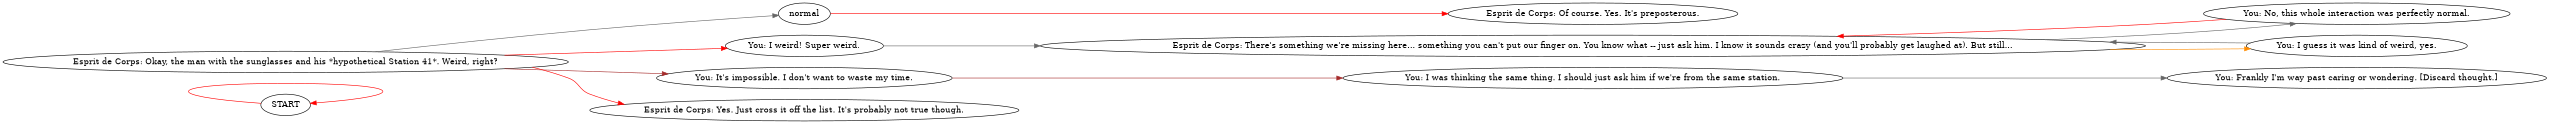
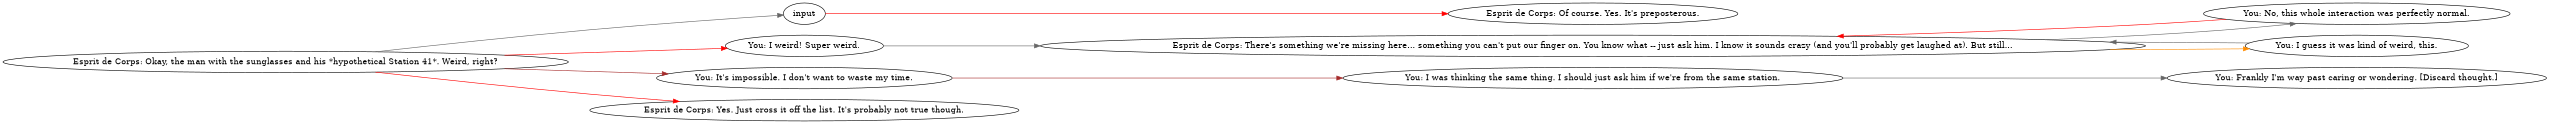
node "normal": label "normal" -> "input"
node "You: I guess it was kind of weird, yes.": label "You: I guess it was kind of weird, yes." -> "You: I guess it was kind of weird, this."
node "START": removed
